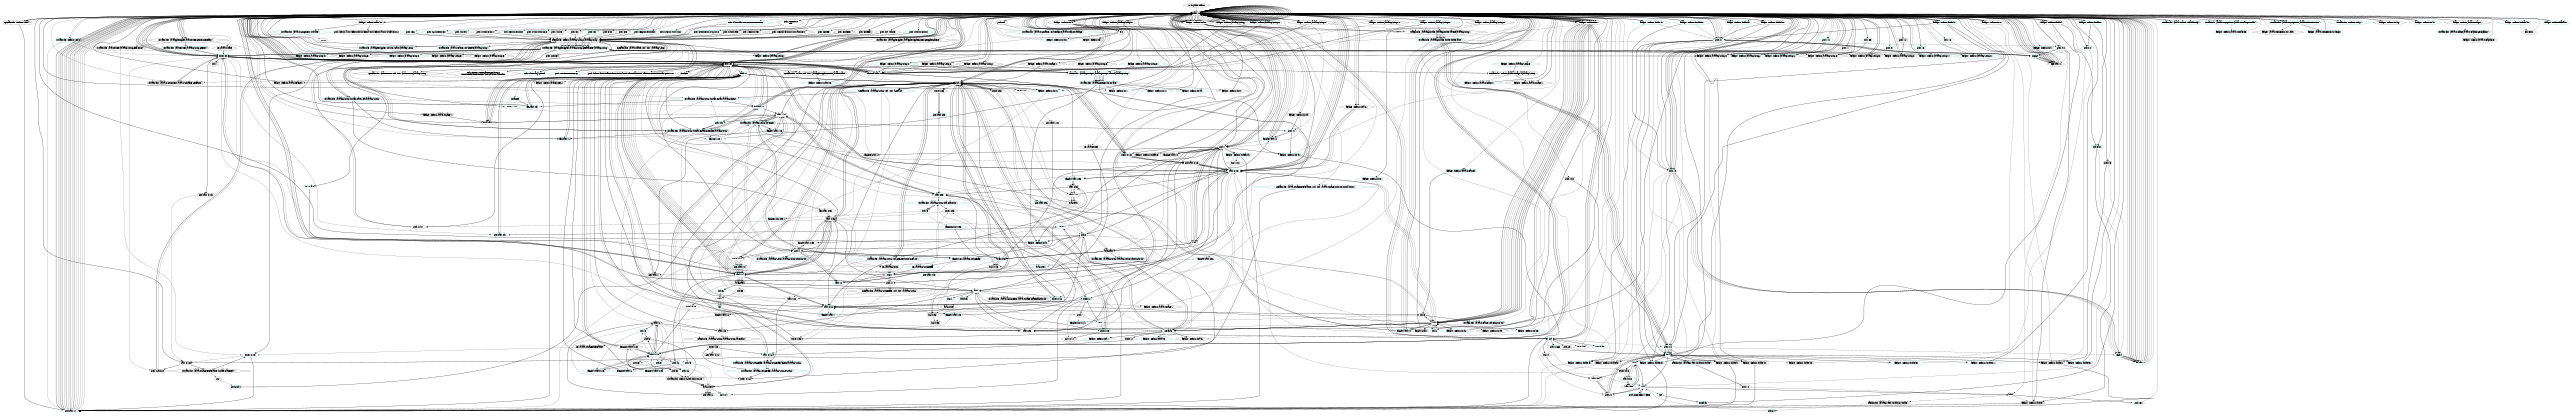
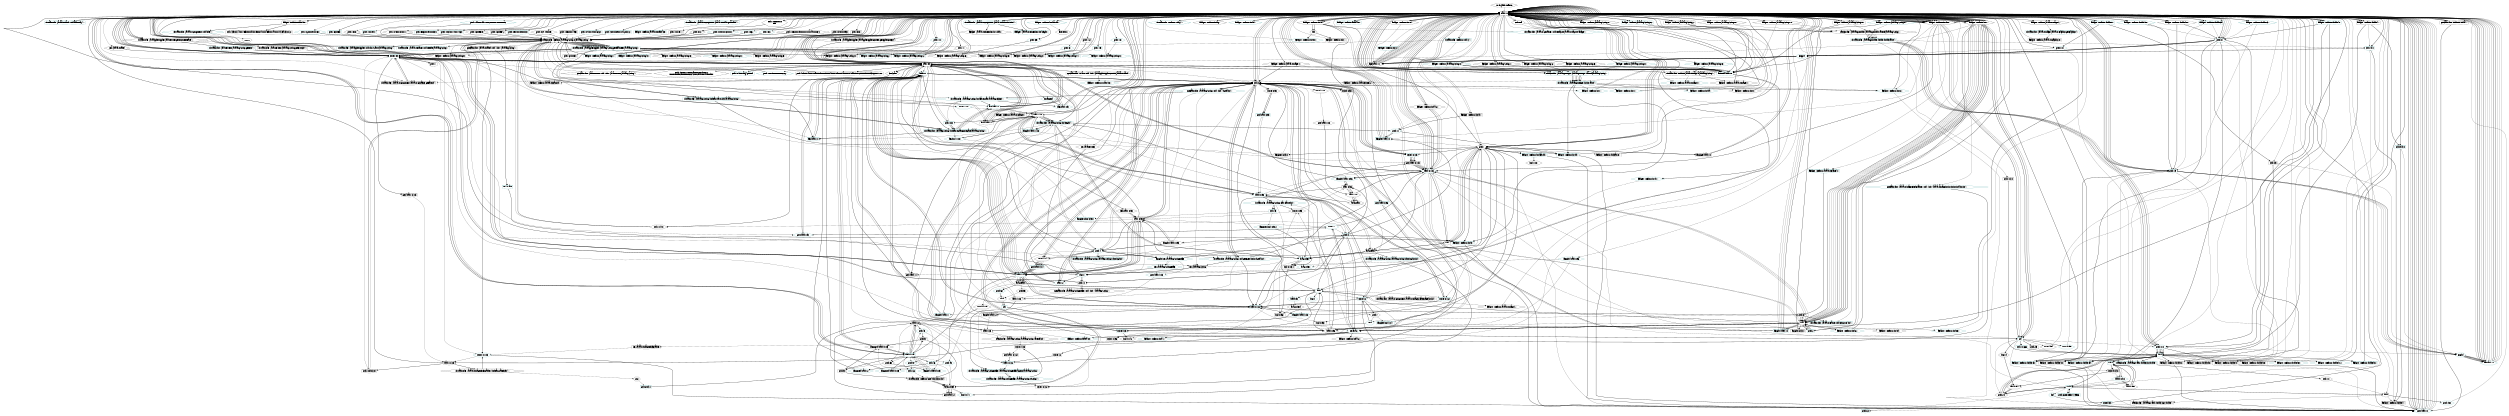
edge "arraywrite.i" -> "load.i $r93": reversed
edge "store.r i103" -> "load.r $r102": now "goto load.r $r102" -> "load.r $r102"
